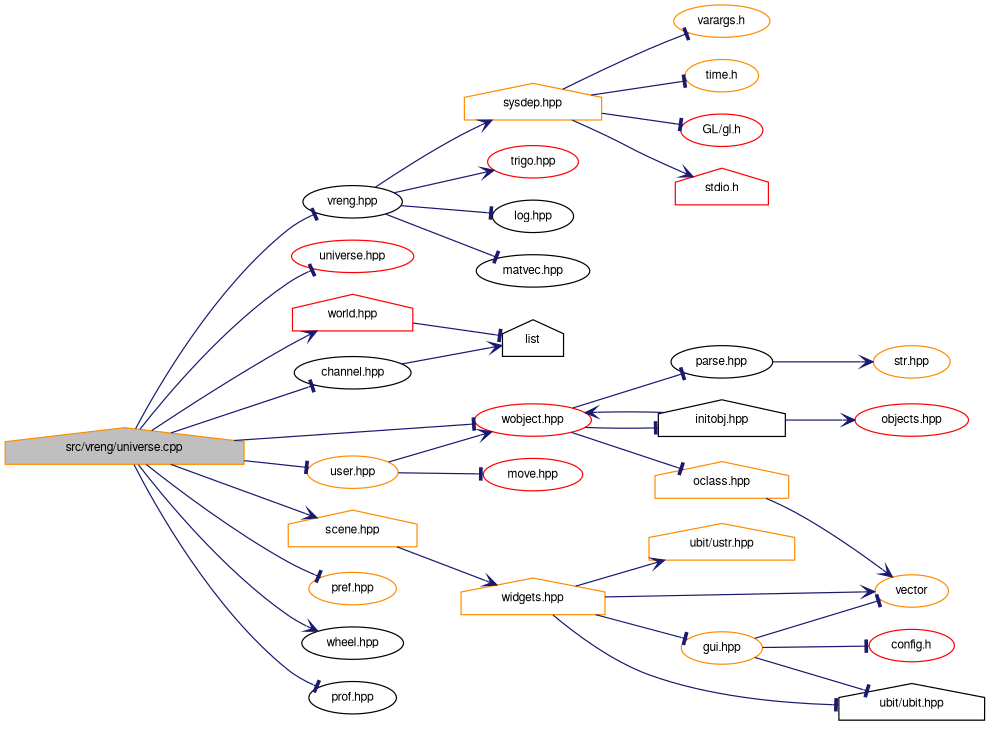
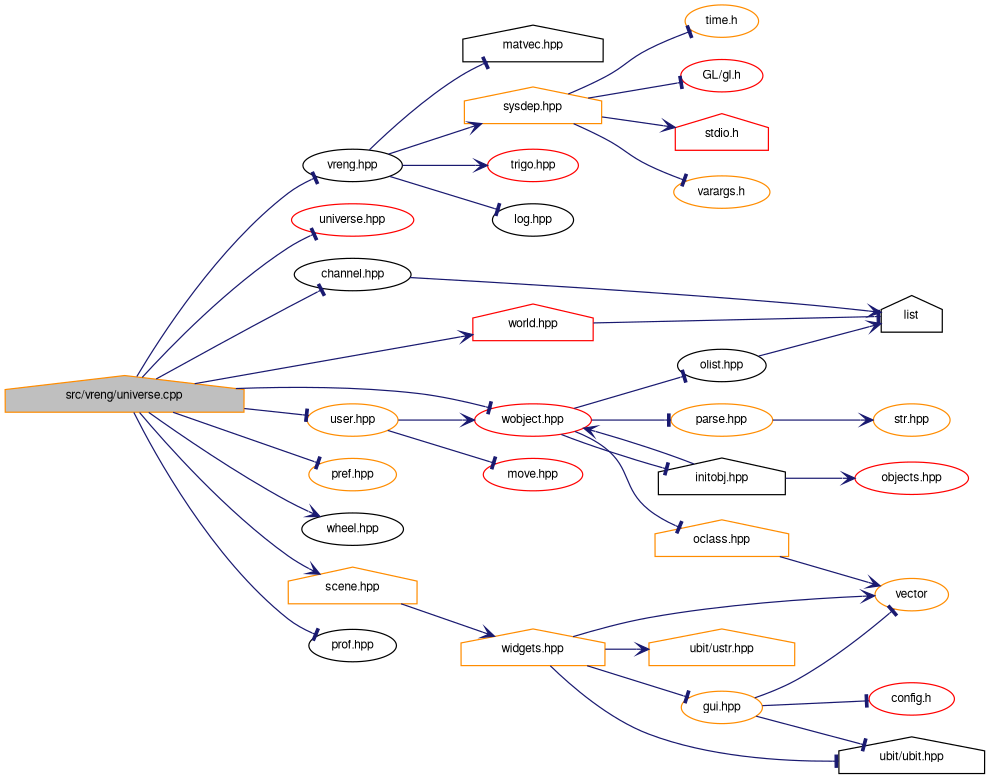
node "matvec.hpp": shape ellipse -> house
node "parse.hpp": color black -> darkorange
node "olist.hpp": added
